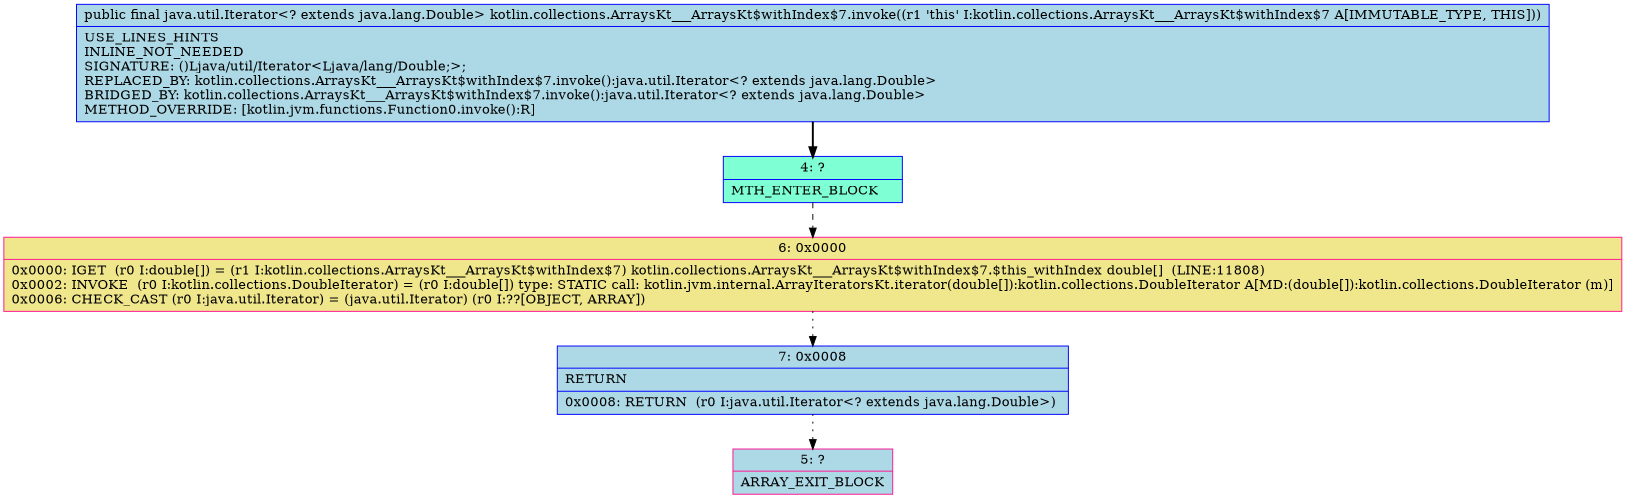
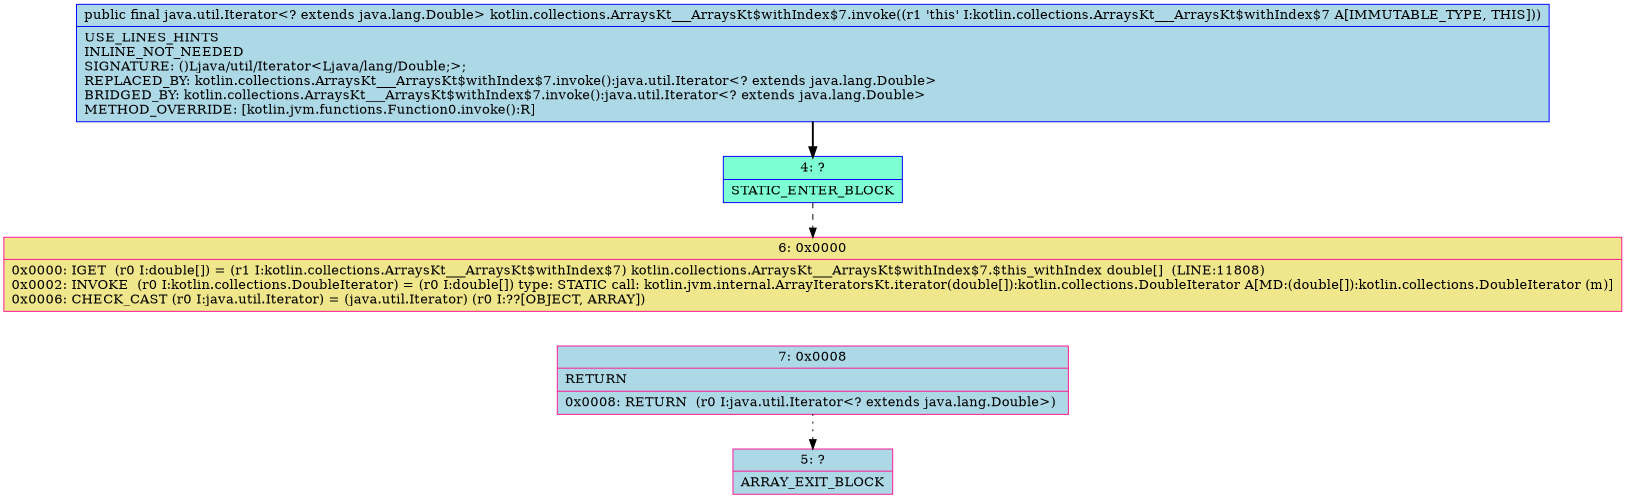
node "4: ?": text "MTH_ENTER_BLOCK" -> "STATIC_ENTER_BLOCK"
edge "6: 0x0000" -> "7: 0x0008": removed
node "7: 0x0008": color blue -> deeppink
